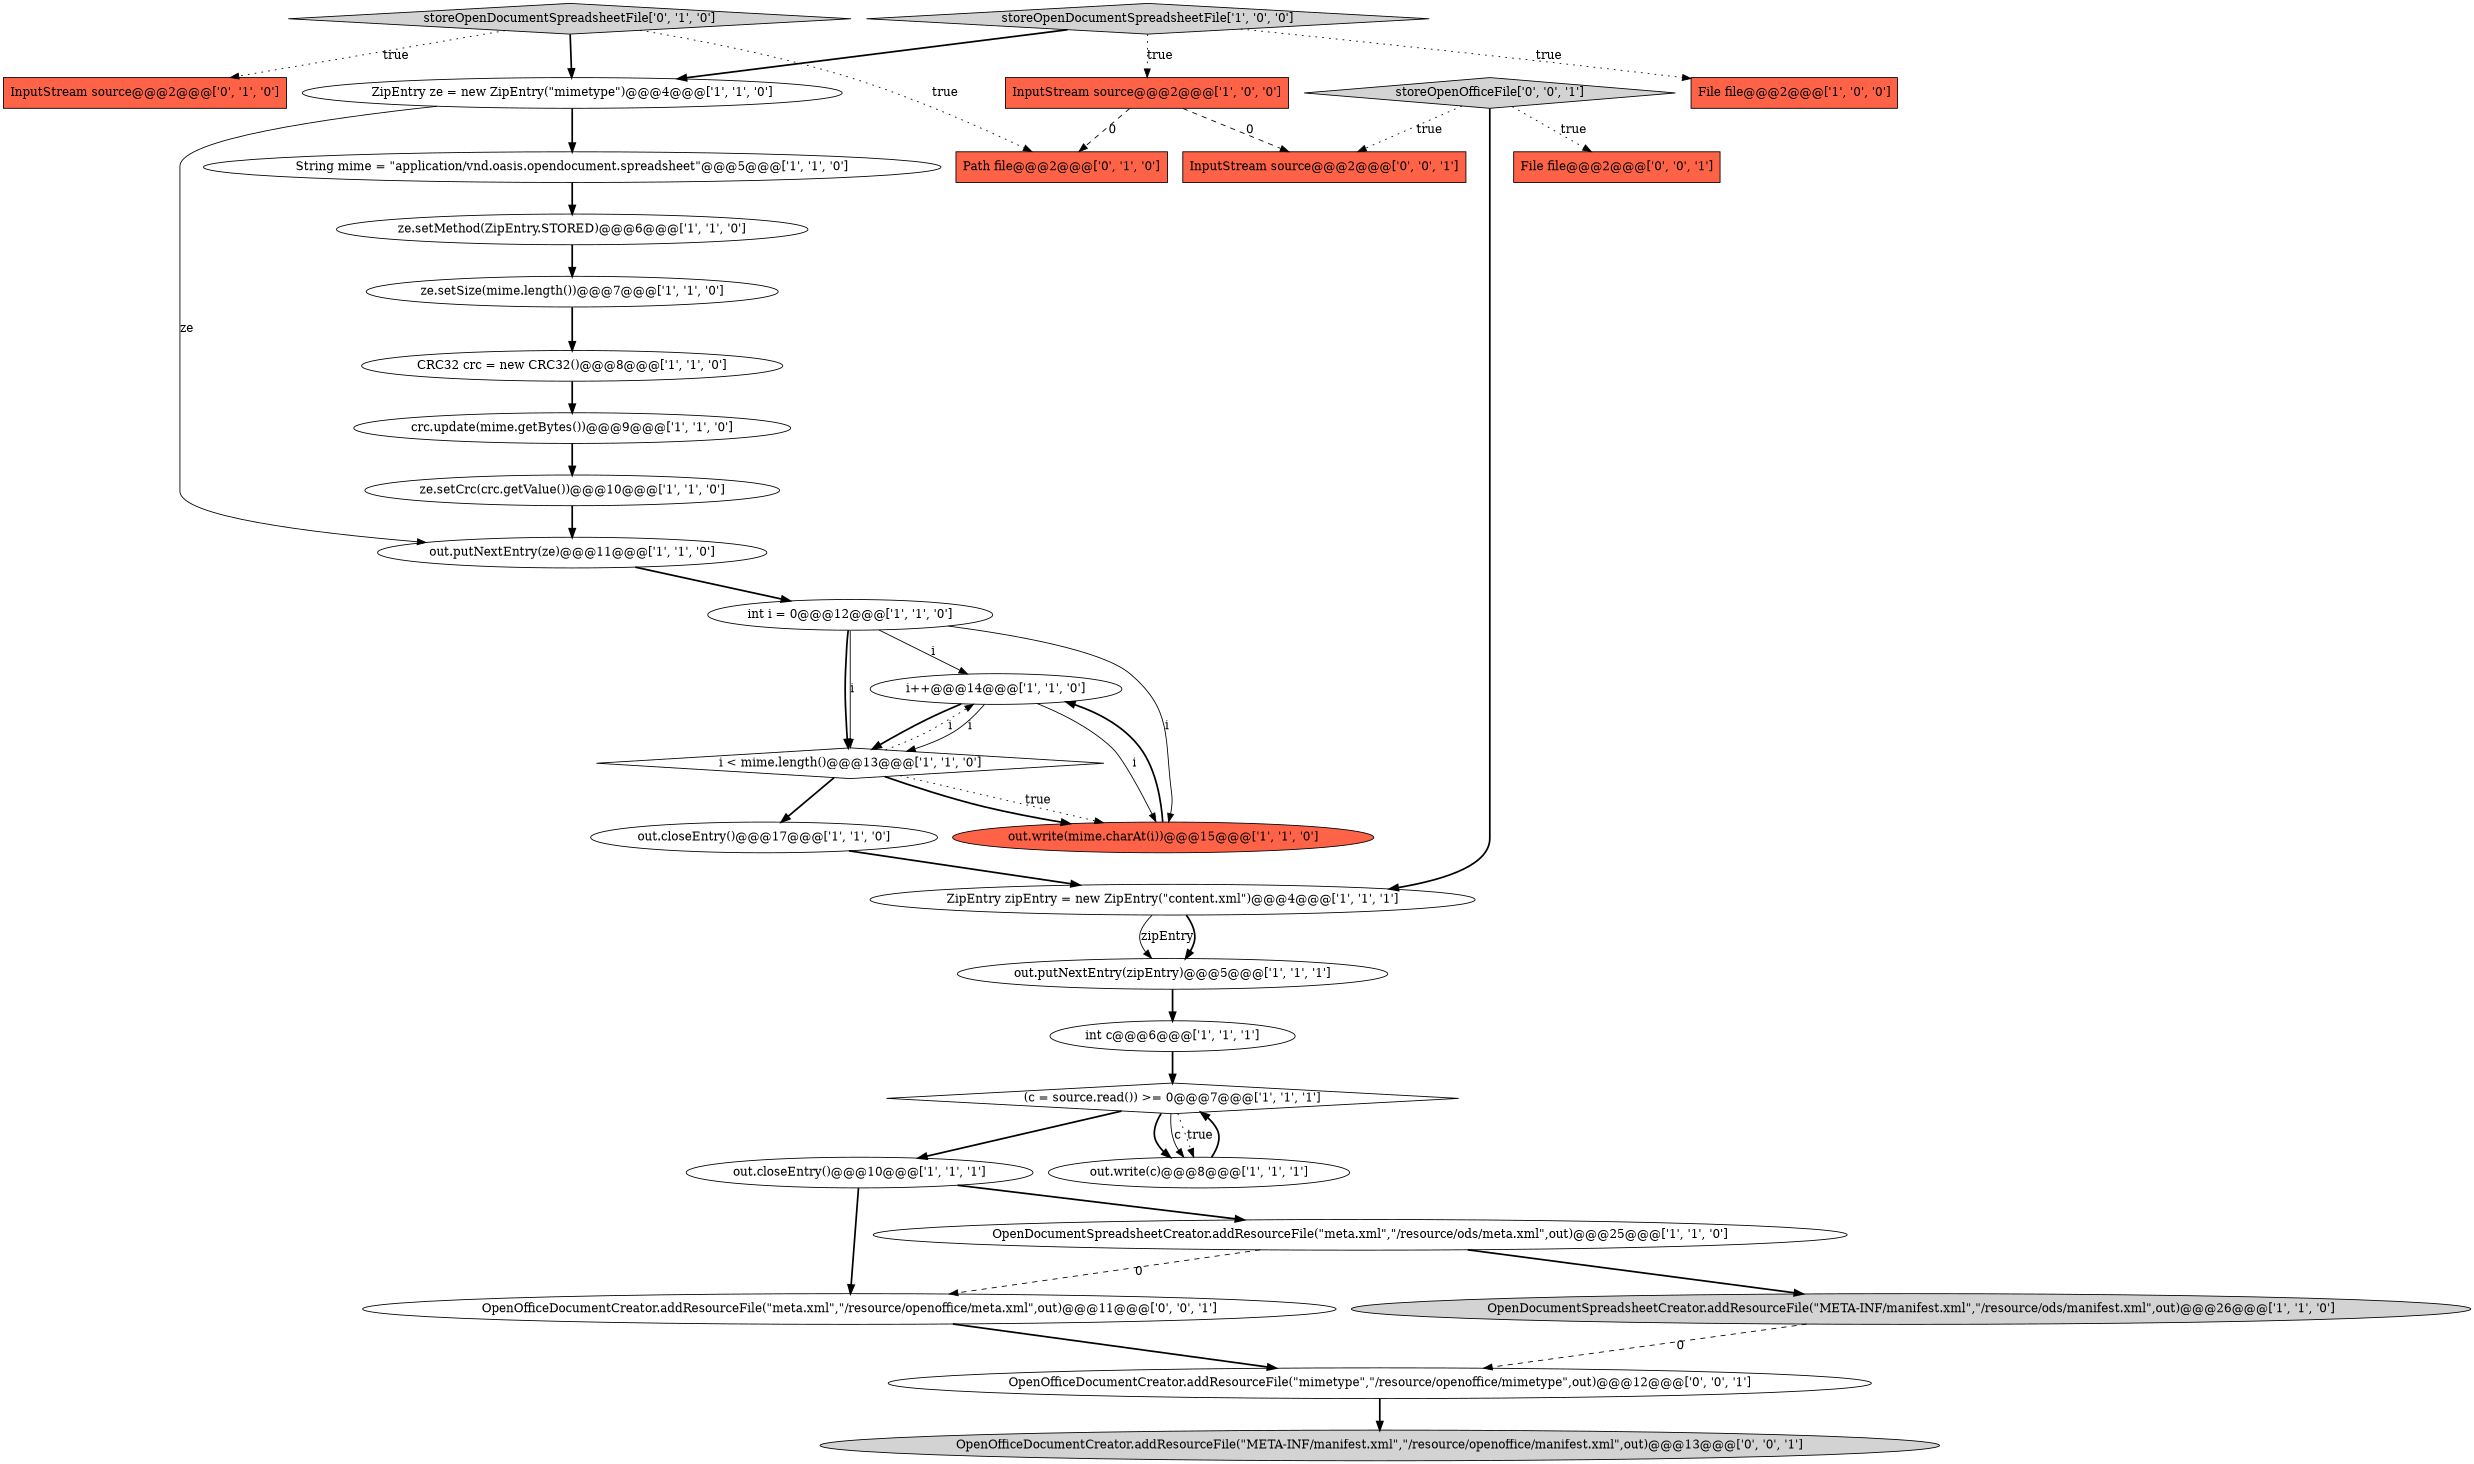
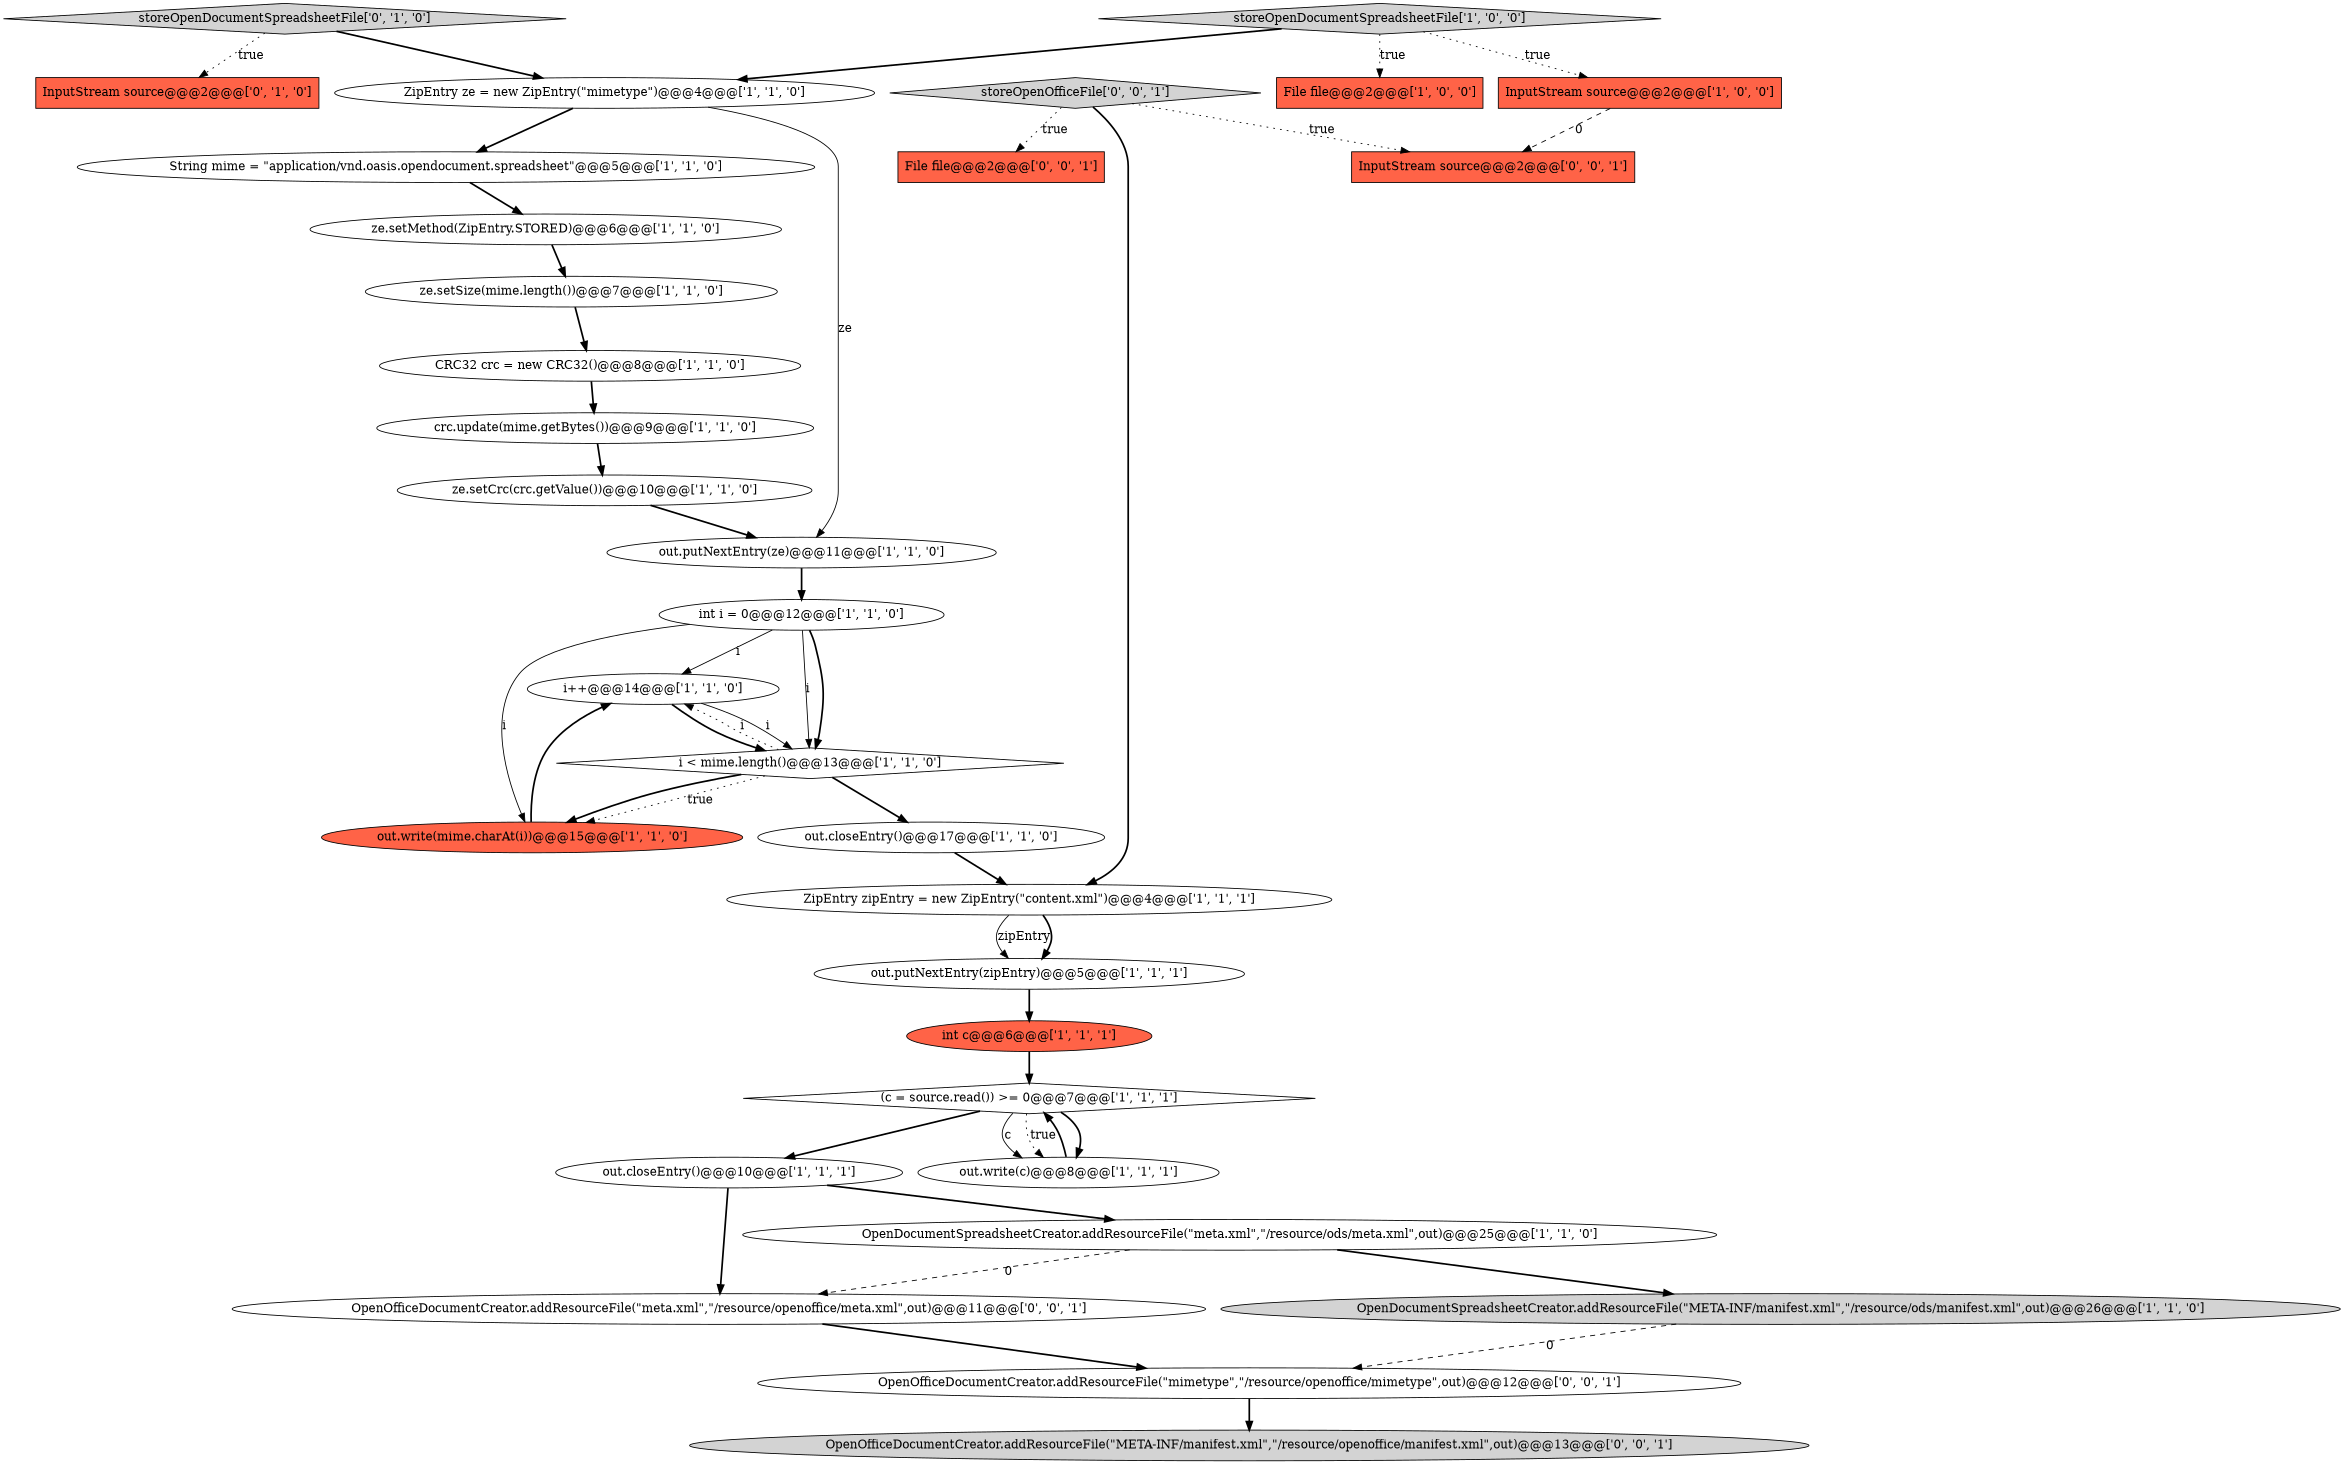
node "Path file@@@2@@@['0', '1', '0']": removed
edge "i++@@@14@@@['1', '1', '0']" -> "out.write(mime.charAt(i))@@@15@@@['1', '1', '0']": removed, label "i"
node "int c@@@6@@@['1', '1', '1']": fillcolor white -> tomato
